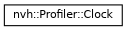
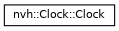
node "nvh::Profiler::Clock": label "nvh::Profiler::Clock" -> "nvh::Clock::Clock"
